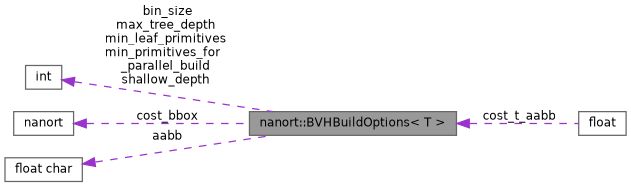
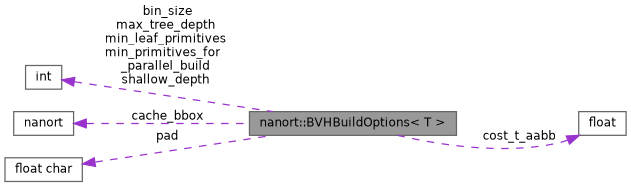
edge "nanort::BVHBuildOptions< T >" -> "nanort": label " cost_bbox" -> " cache_bbox"
edge "float" -> "nanort::BVHBuildOptions< T >": reversed
edge "nanort::BVHBuildOptions< T >" -> "float char": label " aabb" -> " pad"
